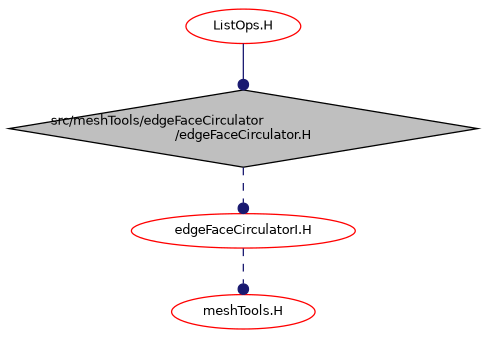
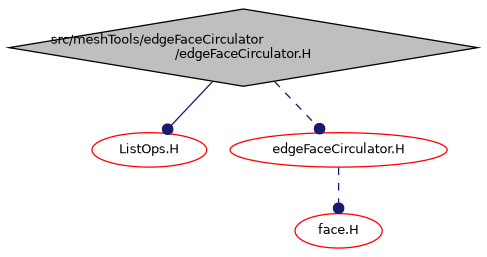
edge "ListOps.H" -> "src/meshTools/edgeFaceCirculator /edgeFaceCirculator.H": reversed
node "edgeFaceCirculatorI.H": label "edgeFaceCirculatorI.H" -> "edgeFaceCirculator.H"
node "meshTools.H": label "meshTools.H" -> "face.H"
